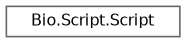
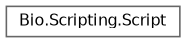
node "Bio.Script.Script": label "Bio.Script.Script" -> "Bio.Scripting.Script"
